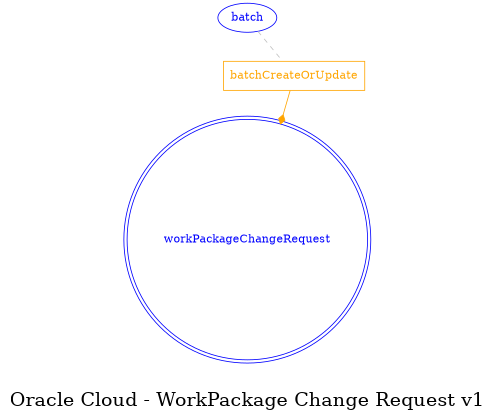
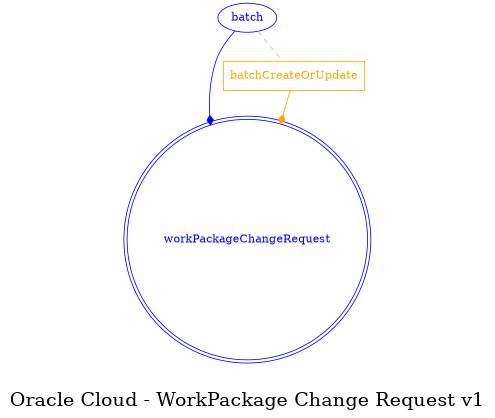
edge "batch" -> "workPackageChangeRequest": added
